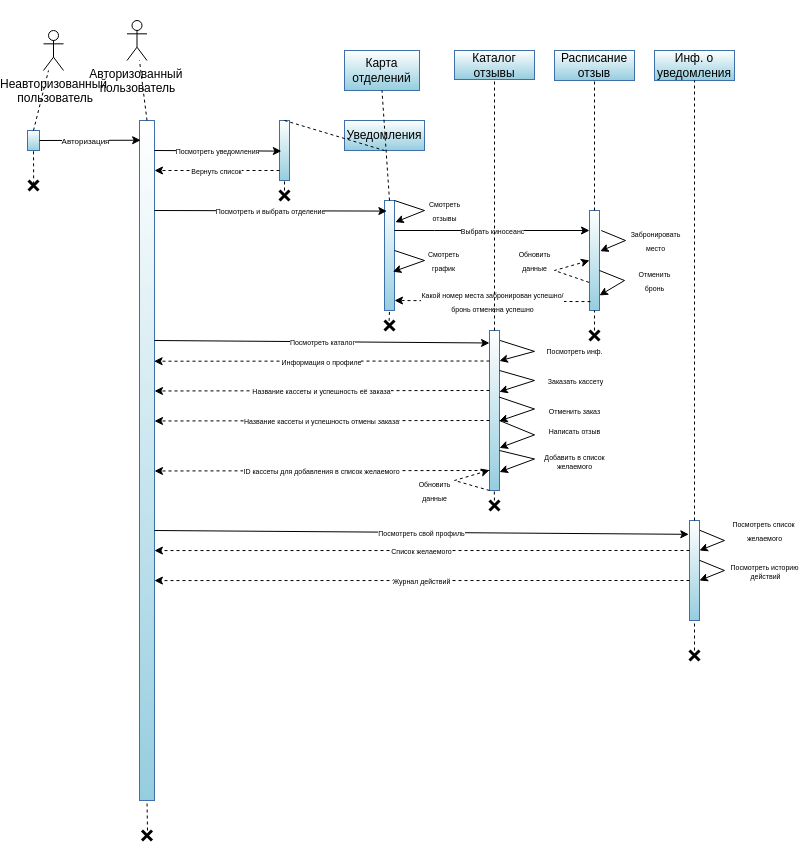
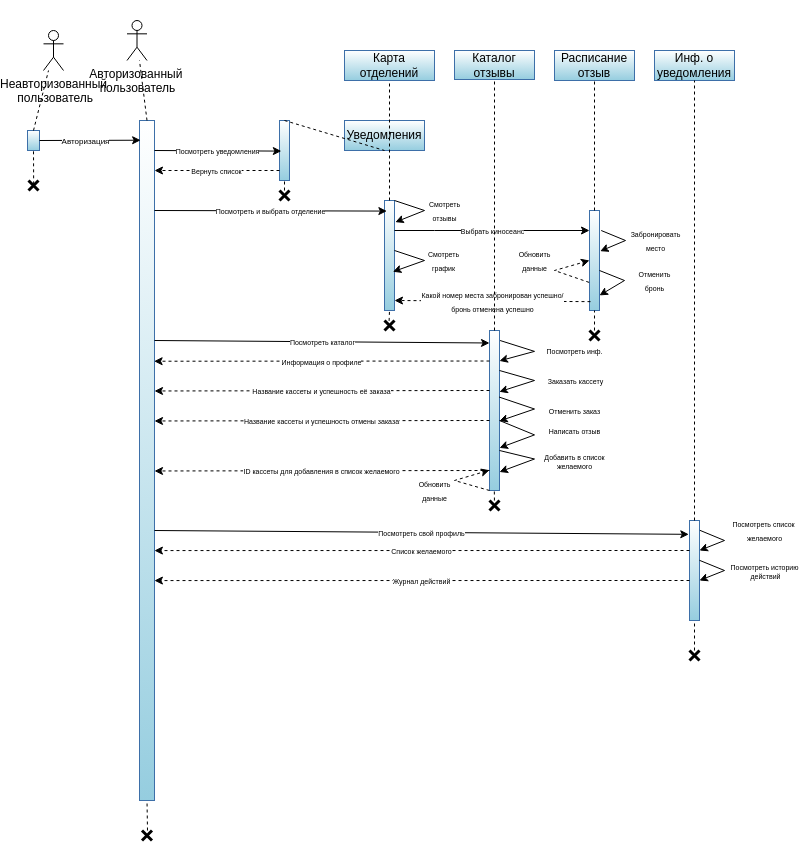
node "Карта отделений": size 75x40 -> 90x30
